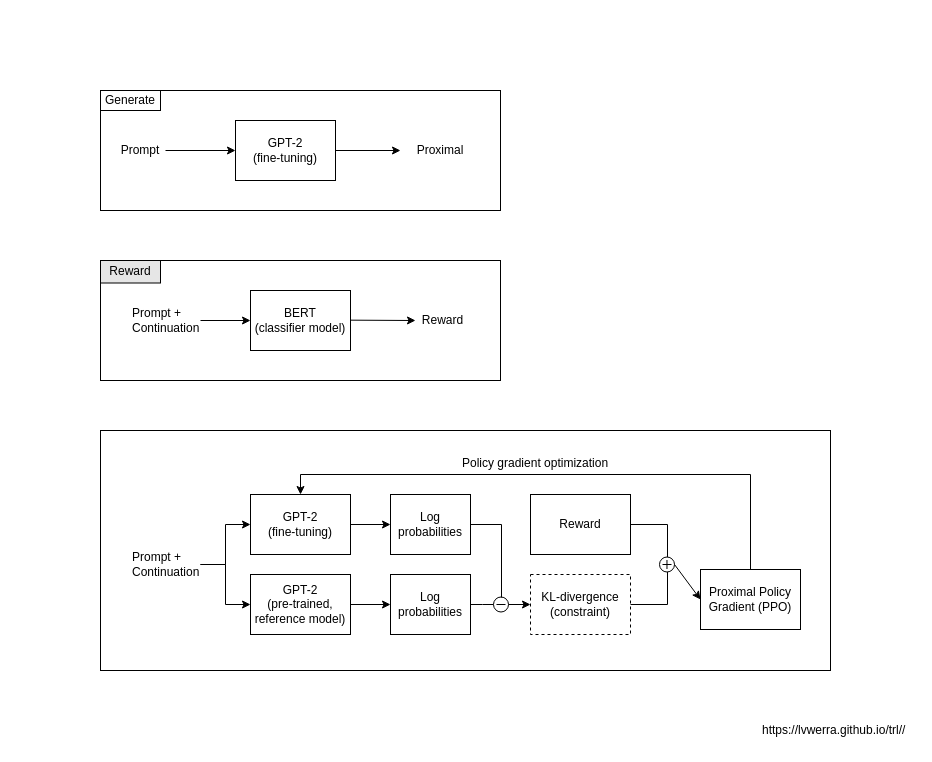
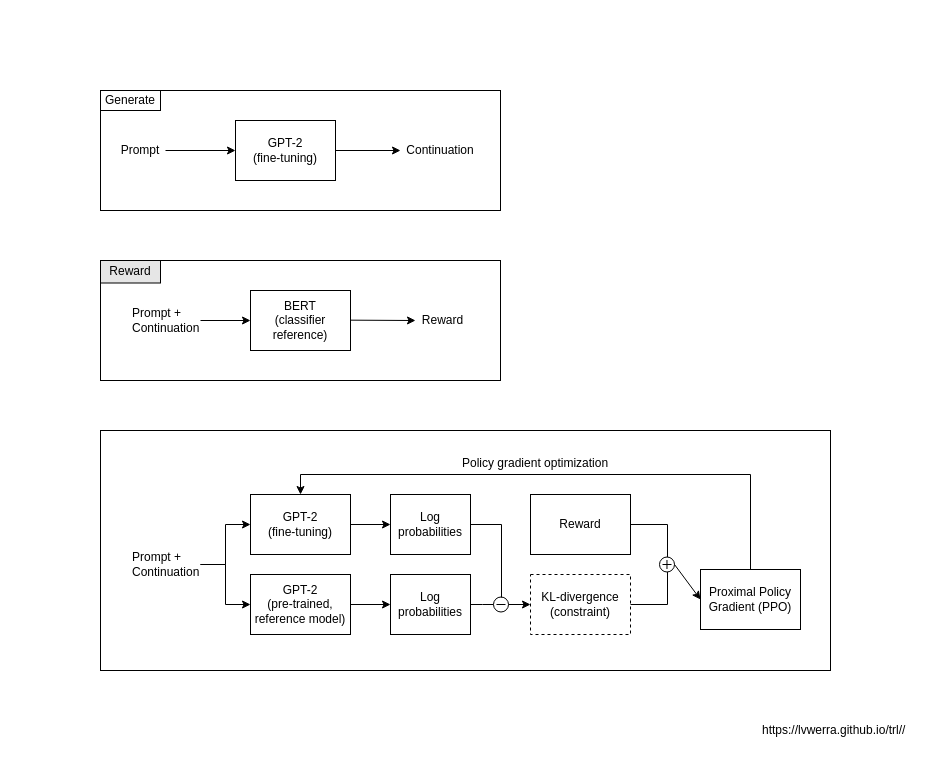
node "Proximal": label "Proximal" -> "Continuation"
node "BERT (classifier model)": label "BERT (classifier model)" -> "BERT (classifier reference)"
